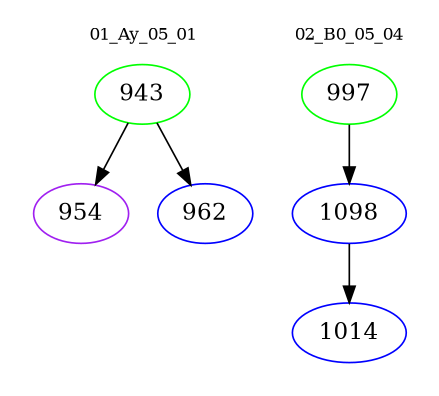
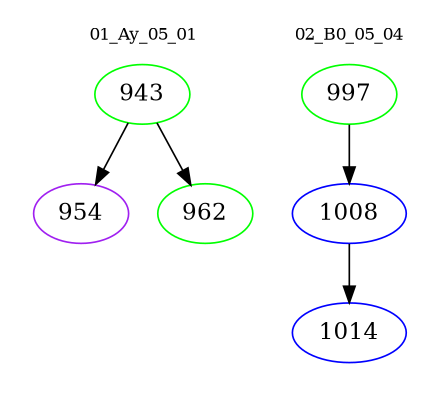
node "962": color blue -> green
node "1098": label "1098" -> "1008"
